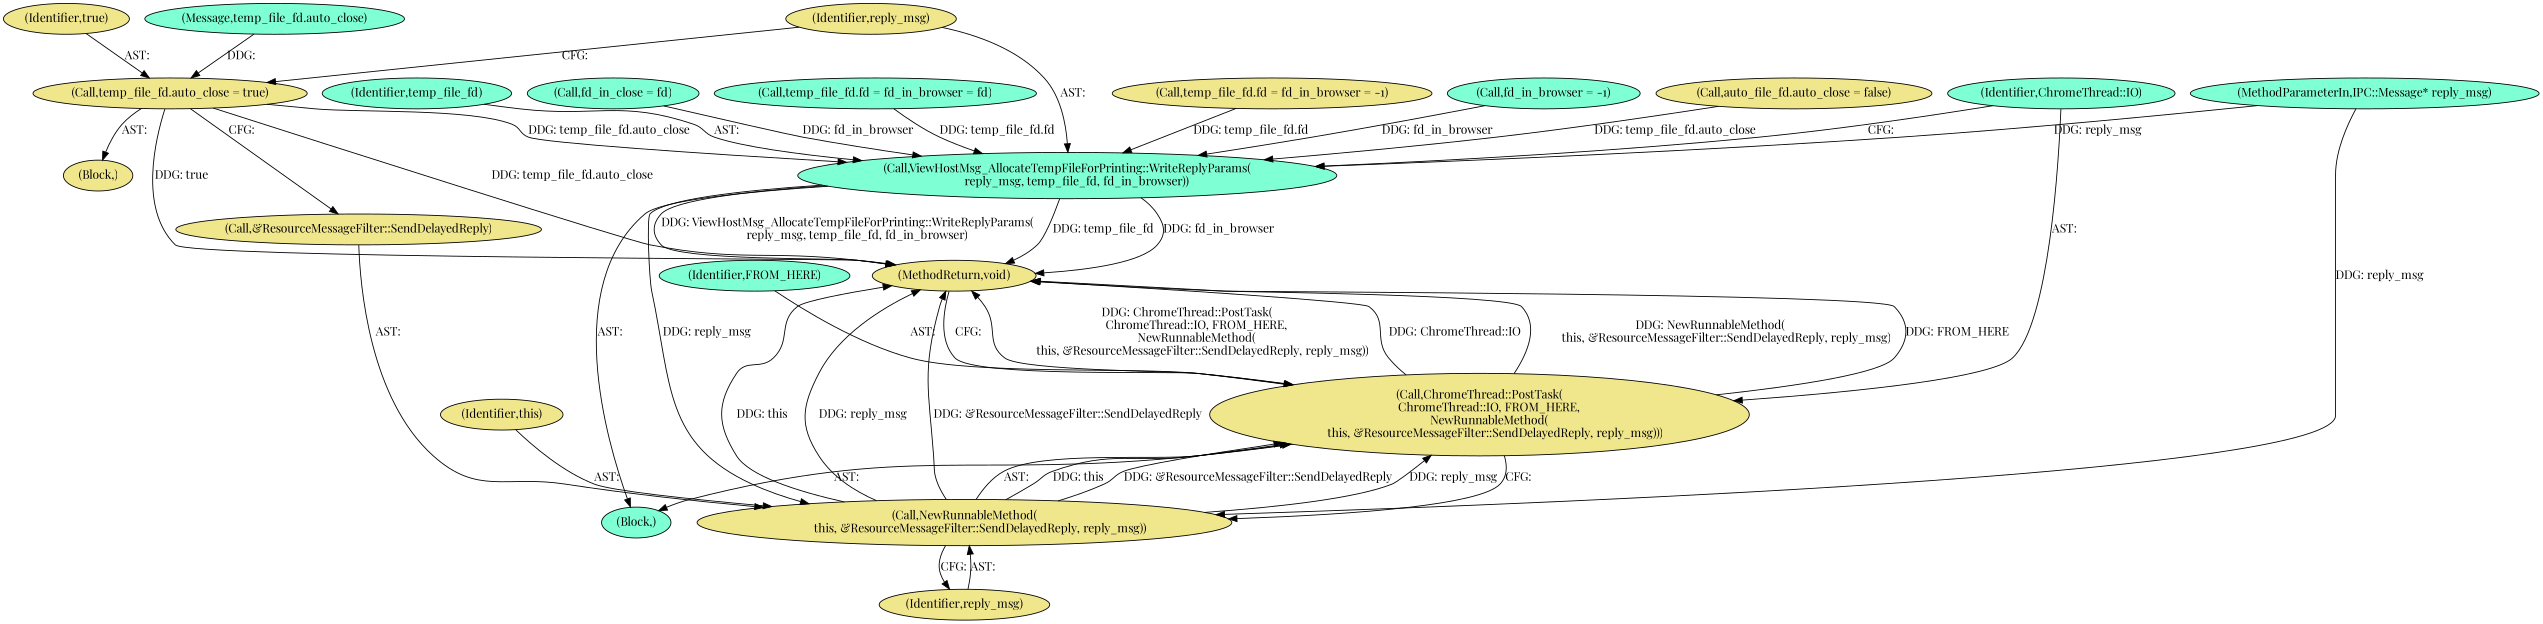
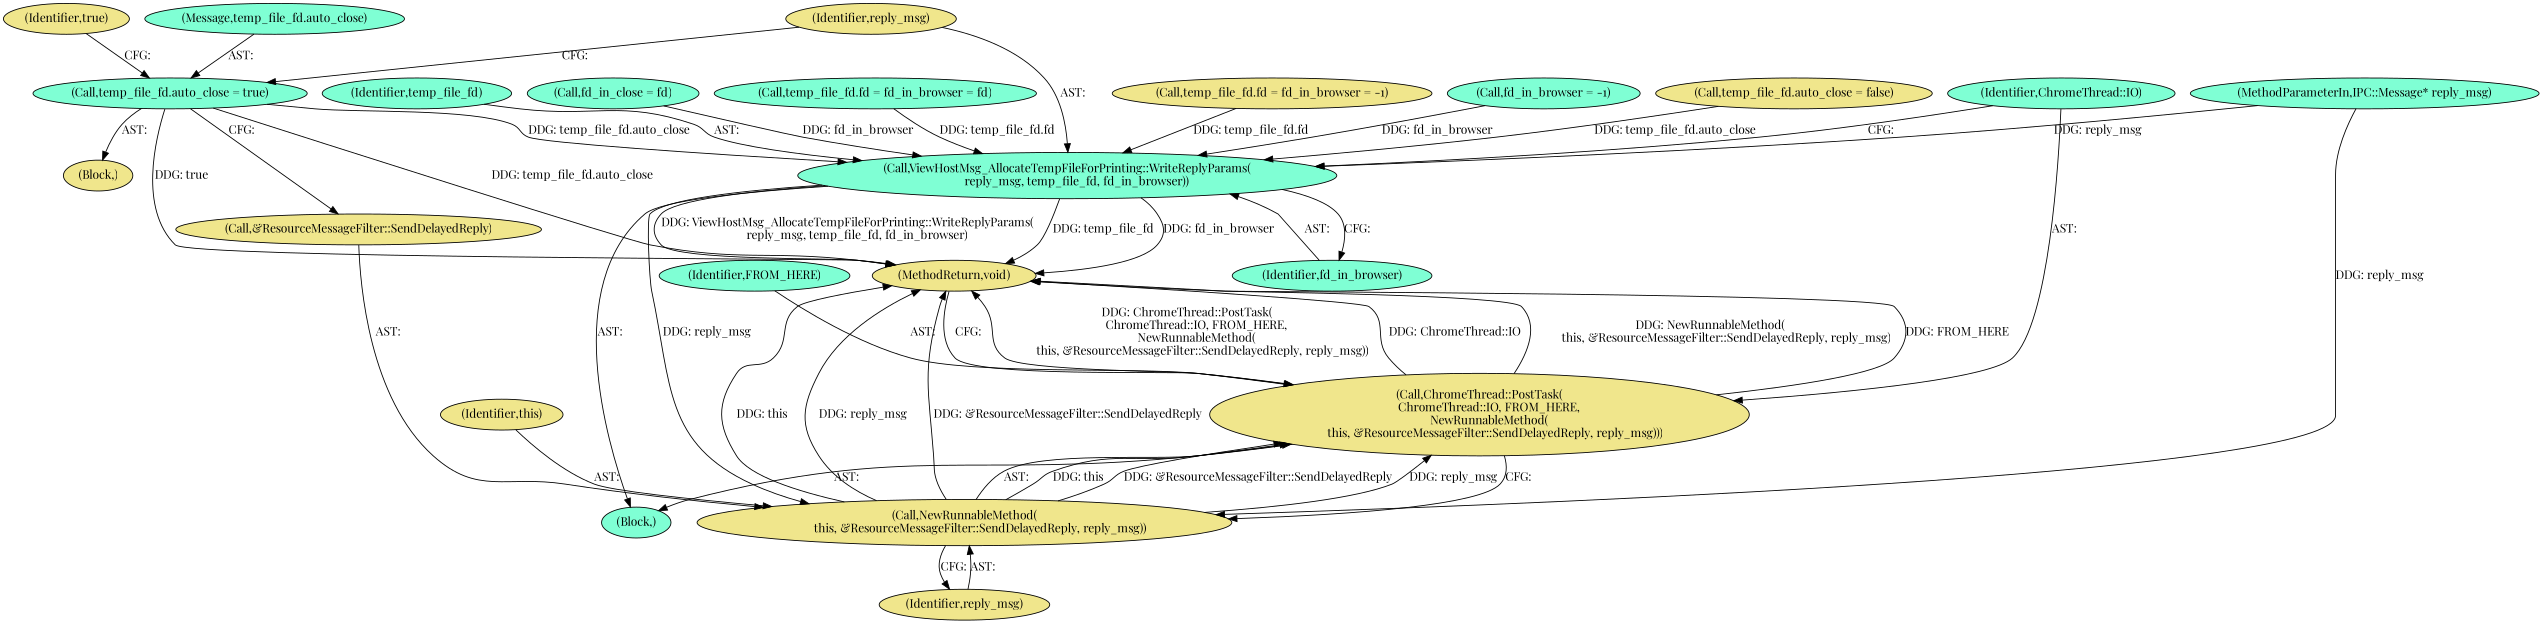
edge "(Identifier,true)" -> "(Call,temp_file_fd.auto_close = true)": label "AST: " -> "CFG: "
edge "(Message,temp_file_fd.auto_close)" -> "(Call,temp_file_fd.auto_close = true)": label "DDG: " -> "AST: "
node "(Call,temp_file_fd.auto_close = true)": fillcolor khaki -> aquamarine
node "(Call,auto_file_fd.auto_close = false)": label "(Call,auto_file_fd.auto_close = false)" -> "(Call,temp_file_fd.auto_close = false)"
node "(Identifier,fd_in_browser)": added
